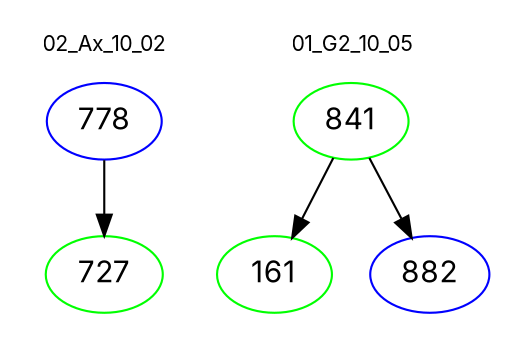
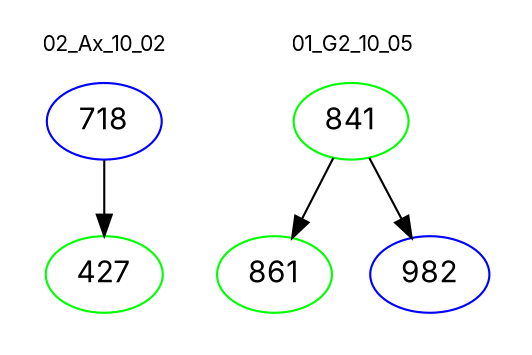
node "778": label "778" -> "718"
node "727": label "727" -> "427"
node "161": label "161" -> "861"
node "882": label "882" -> "982"
